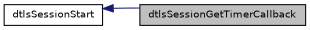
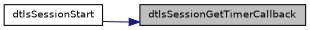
edge "dtlsSessionGetTimerCallback" -> "dtlsSessionStart": reversed
